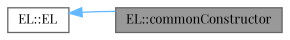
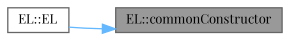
edge "EL::commonConstructor" -> "EL::EL": reversed
